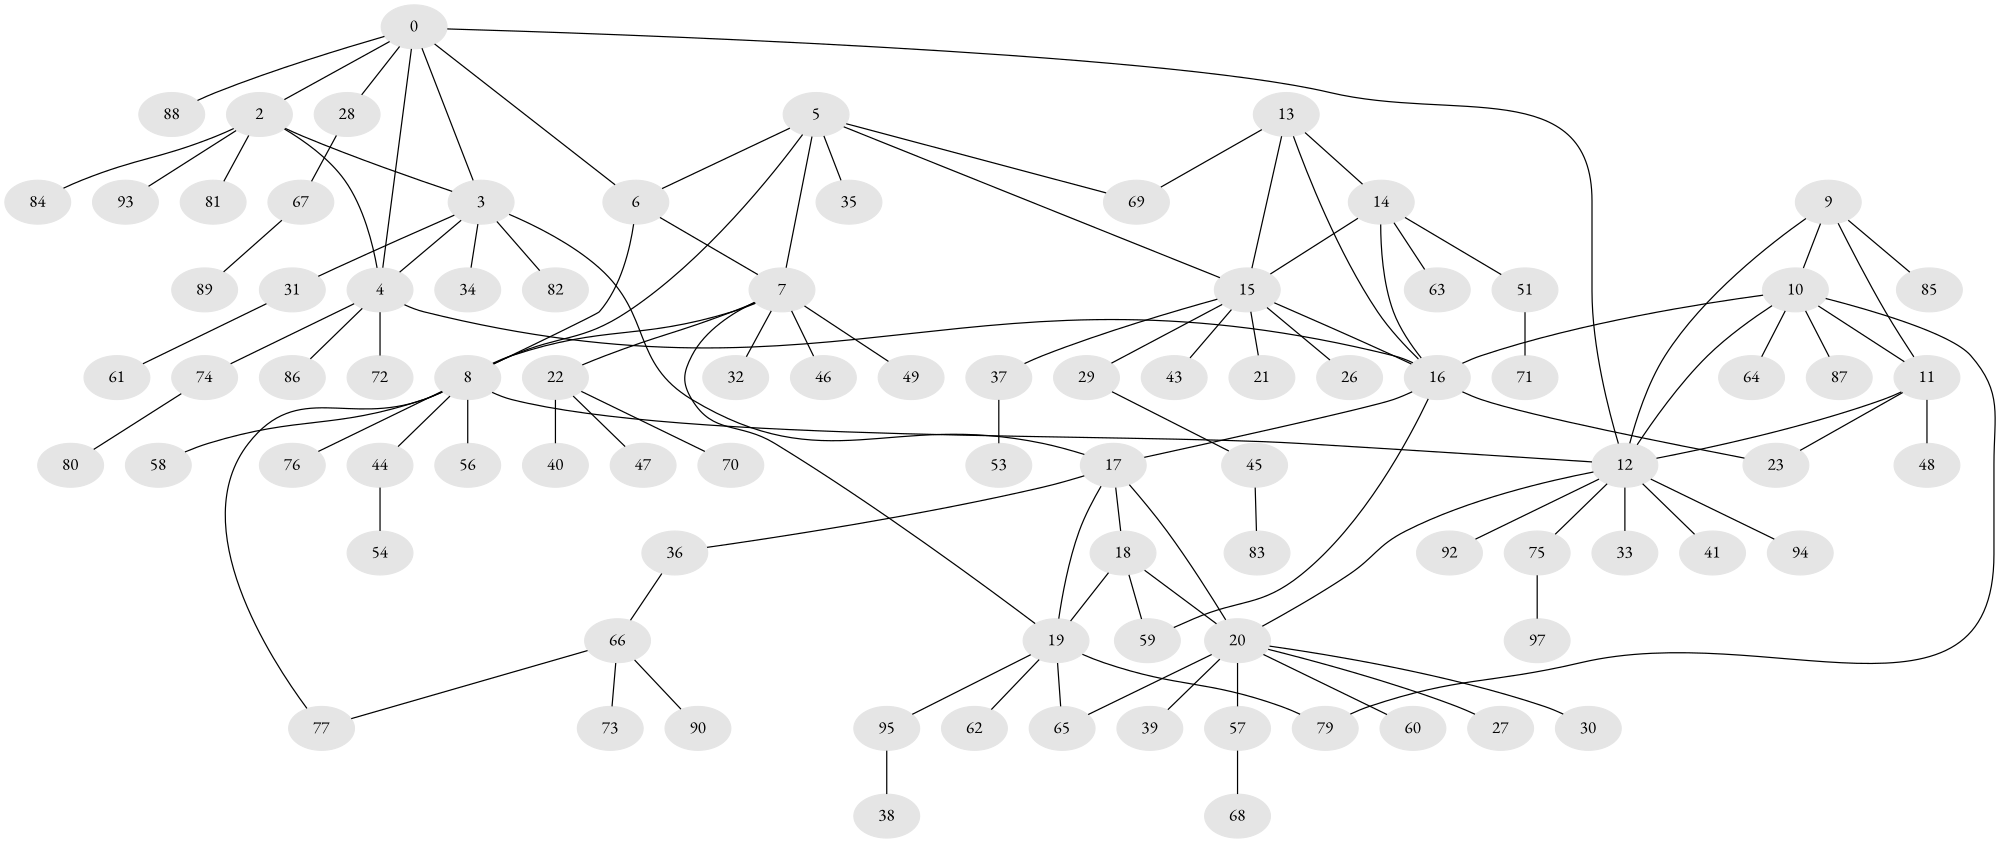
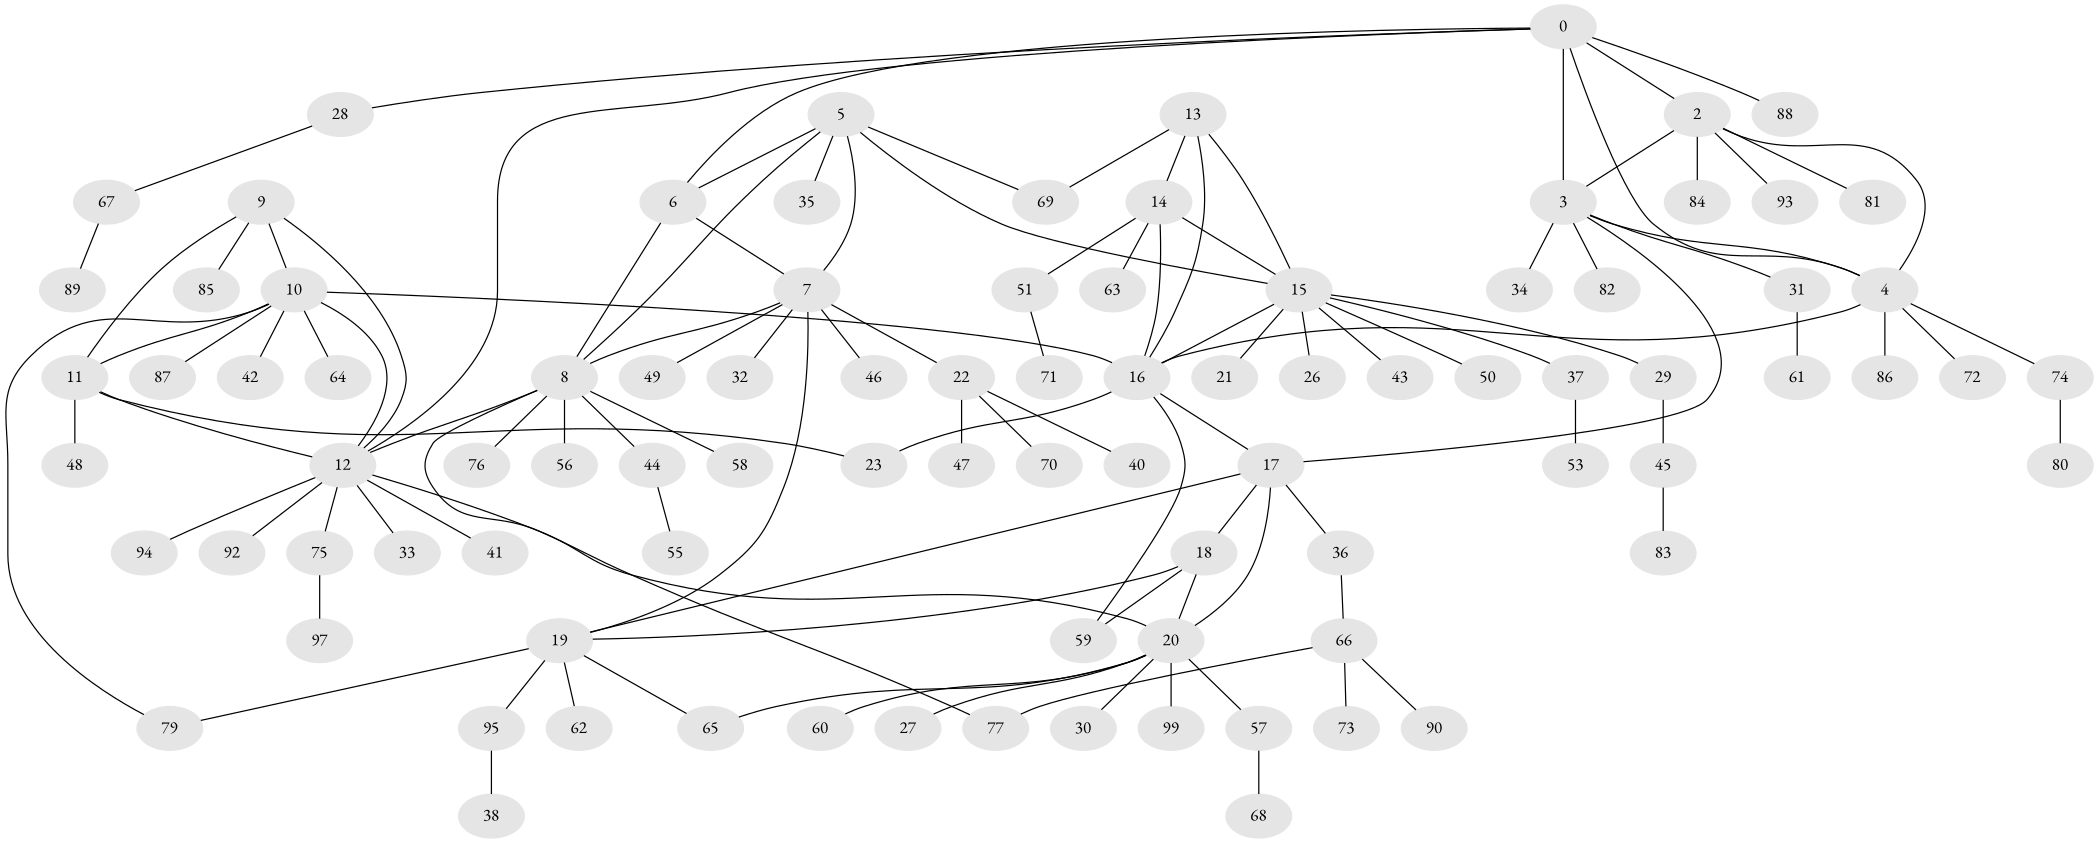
node "42": added
node "50": added
node "54": label "54" -> "55"
node "39": label "39" -> "99"
